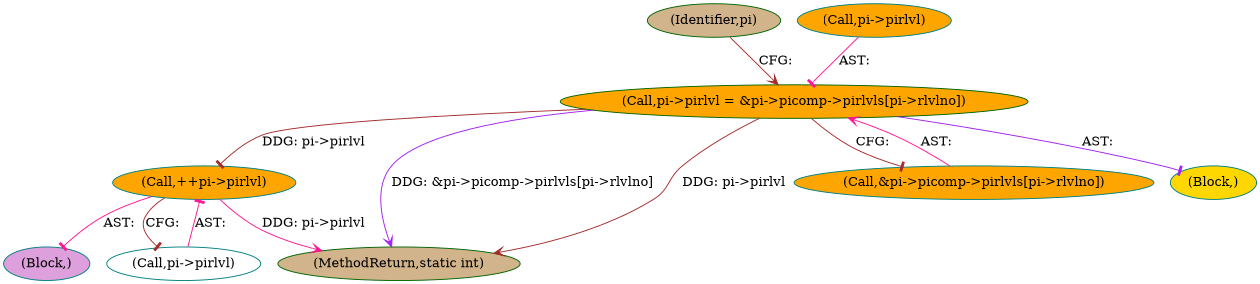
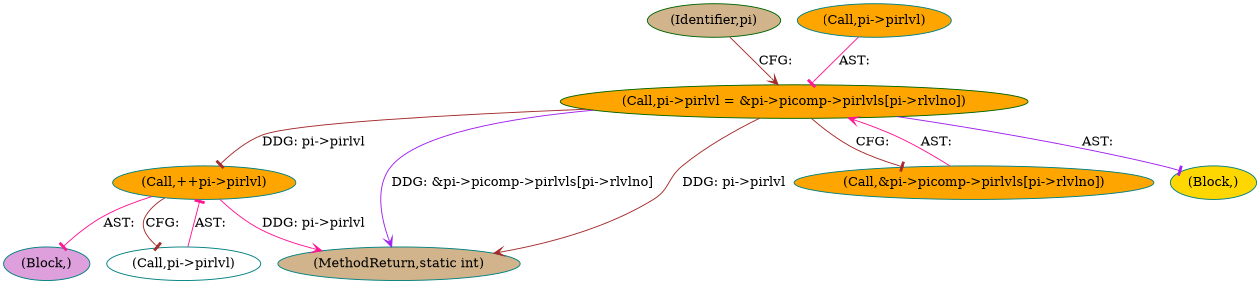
node "(MethodReturn,static int)": color darkgreen -> teal
